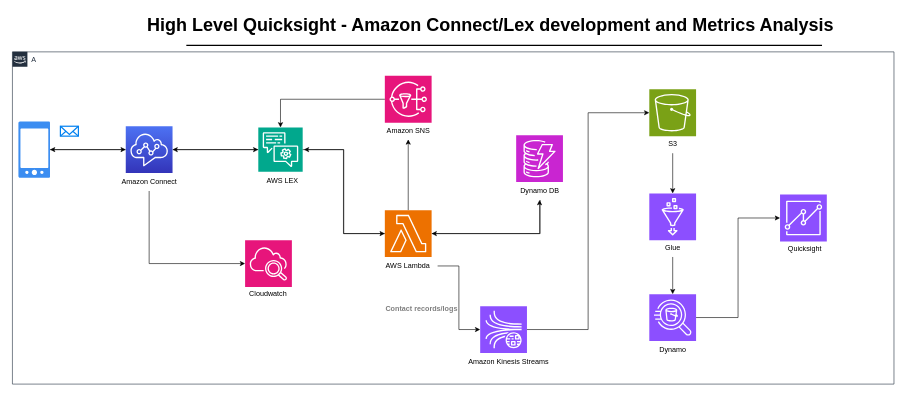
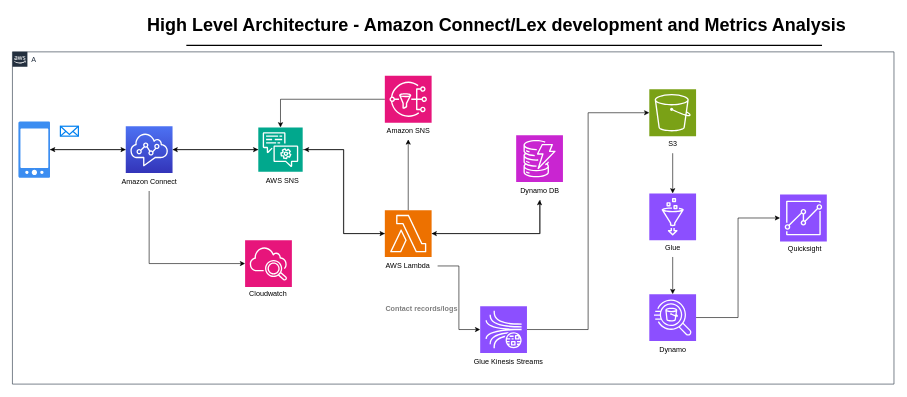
node "High Level Quicksight - Amazon Connect/Lex development and Metrics Analysis": label "High Level Quicksight - Amazon Connect/Lex development and Metrics Analysis" -> "High Level Architecture - Amazon Connect/Lex development and Metrics Analysis"
node "AWS LEX": label "AWS LEX" -> "AWS SNS"
node "Amazon Kinesis Streams": label "Amazon Kinesis Streams" -> "Glue Kinesis Streams"
